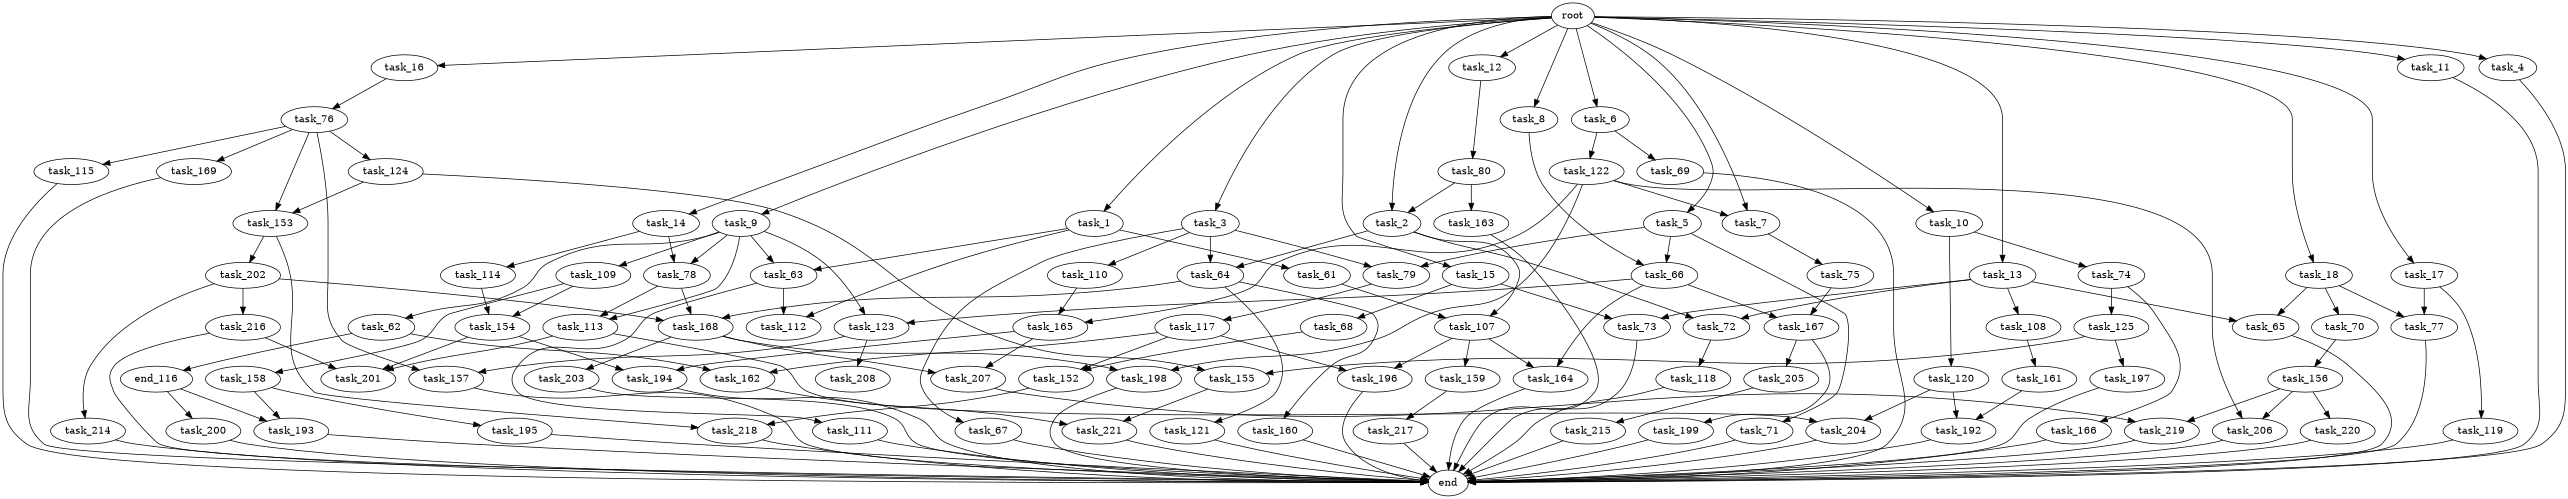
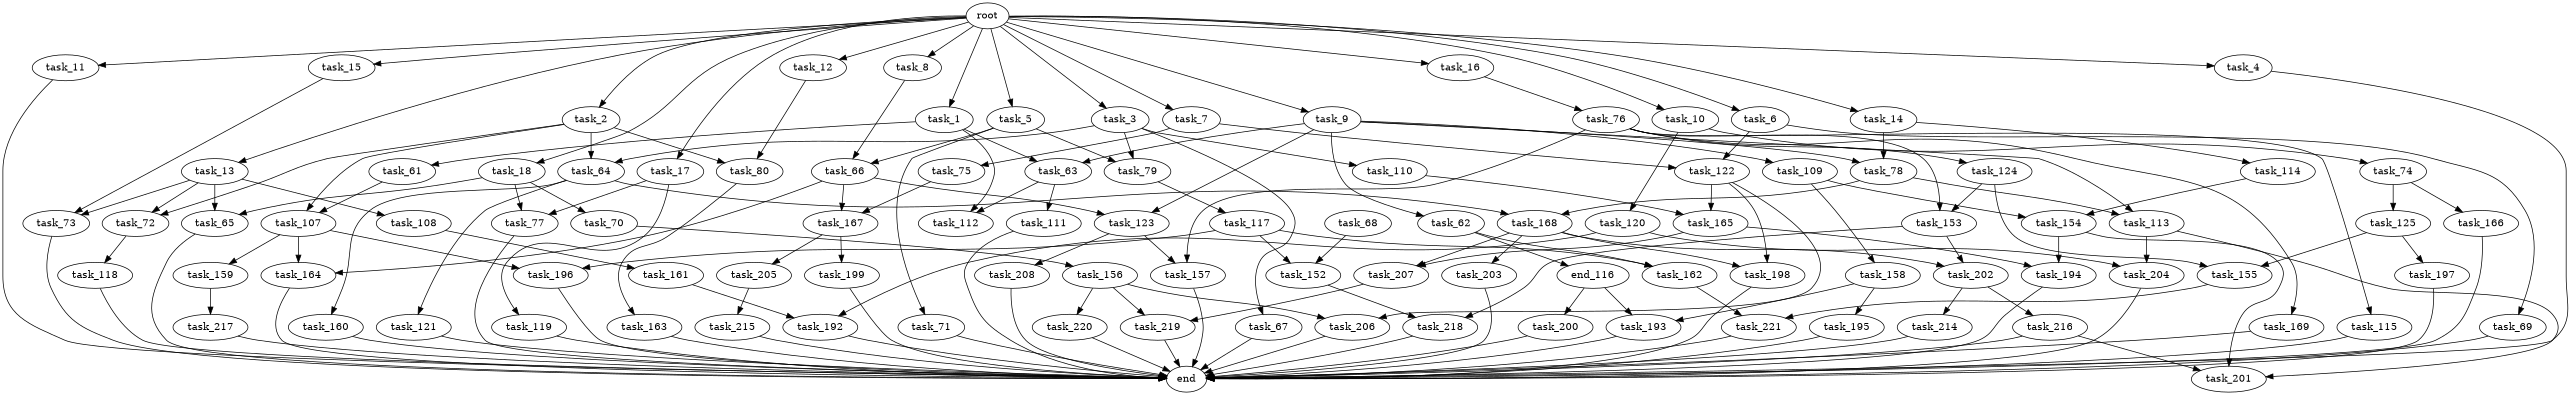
edge "task_80" -> "task_2": reversed
edge "task_122" -> "task_7": reversed
edge "task_202" -> "task_168": reversed
edge "task_15" -> "task_68": removed
edge "task_208" -> "end": added
